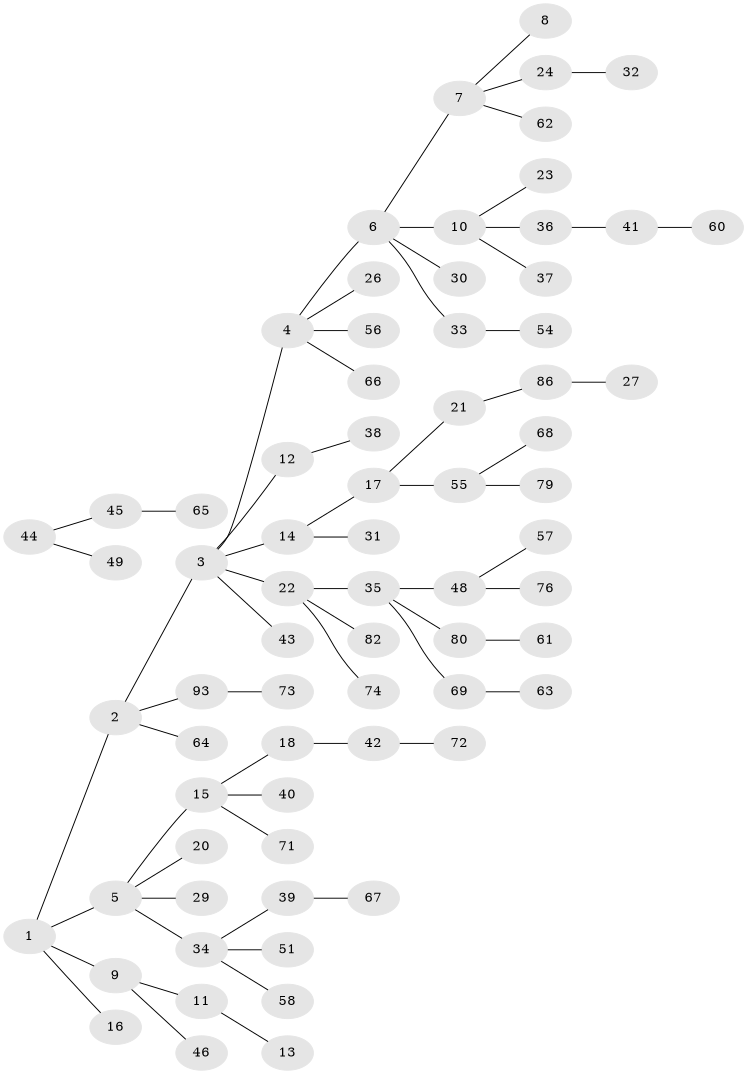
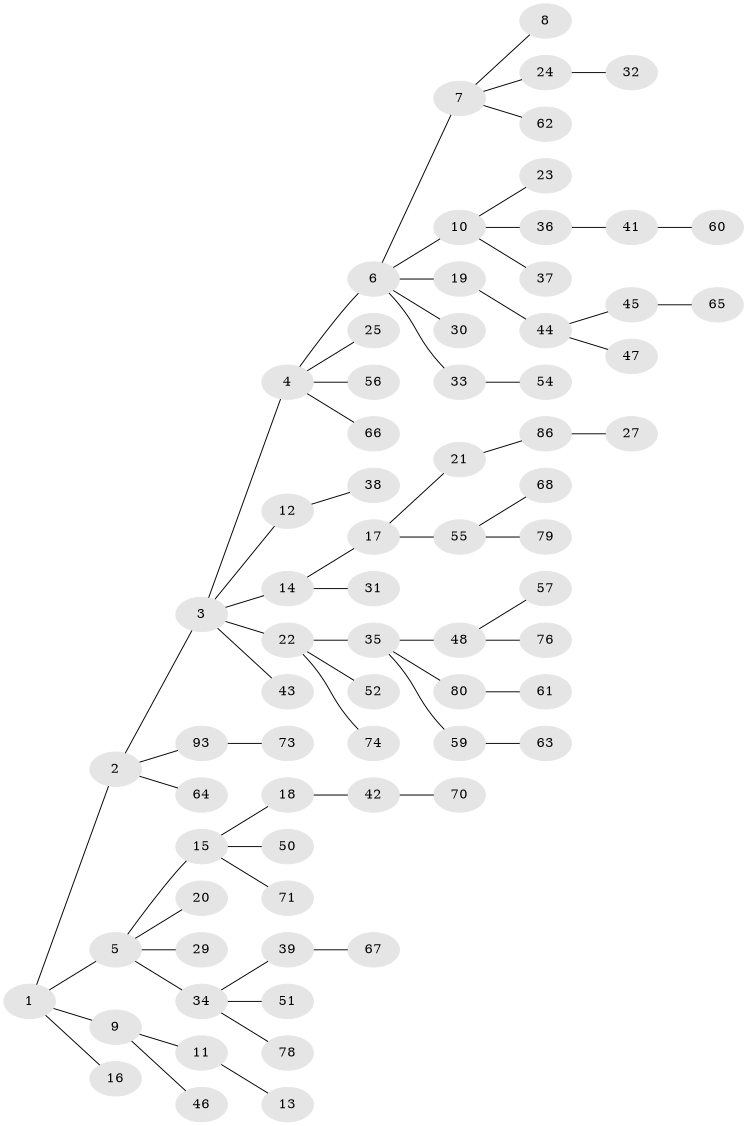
node "26": label "26" -> "25"
node "19": added
node "49": label "49" -> "47"
node "82": label "82" -> "52"
node "69": label "69" -> "59"
node "72": label "72" -> "70"
node "40": label "40" -> "50"
node "58": label "58" -> "78"
